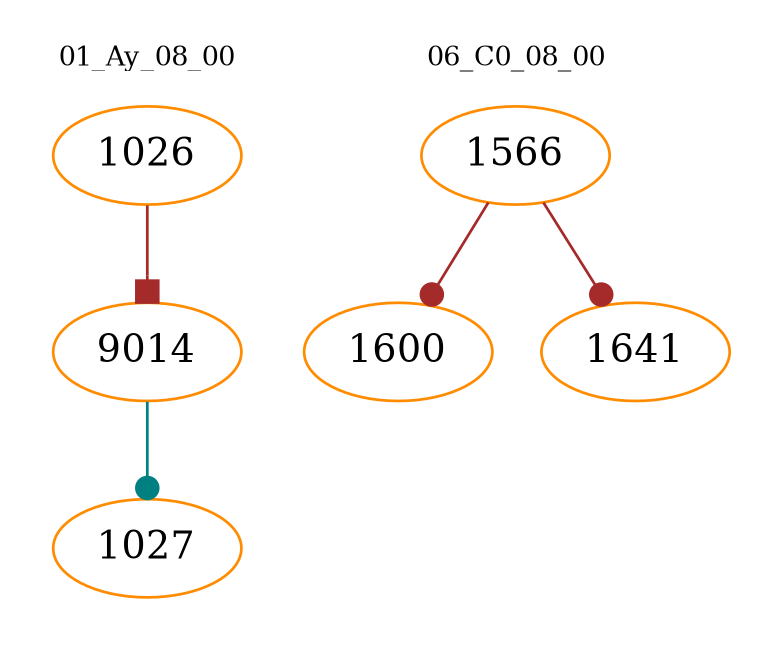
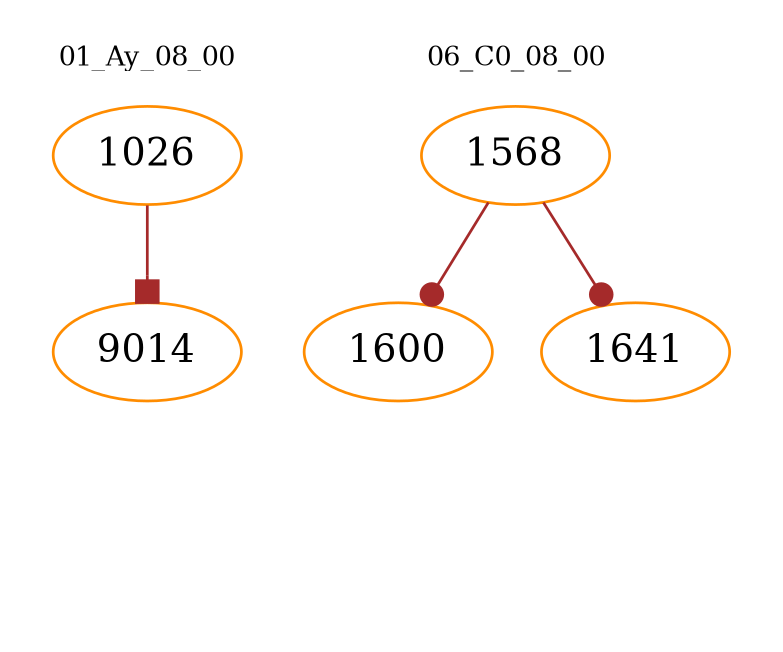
node "1566": label "1566" -> "1568"
node "1027": removed
